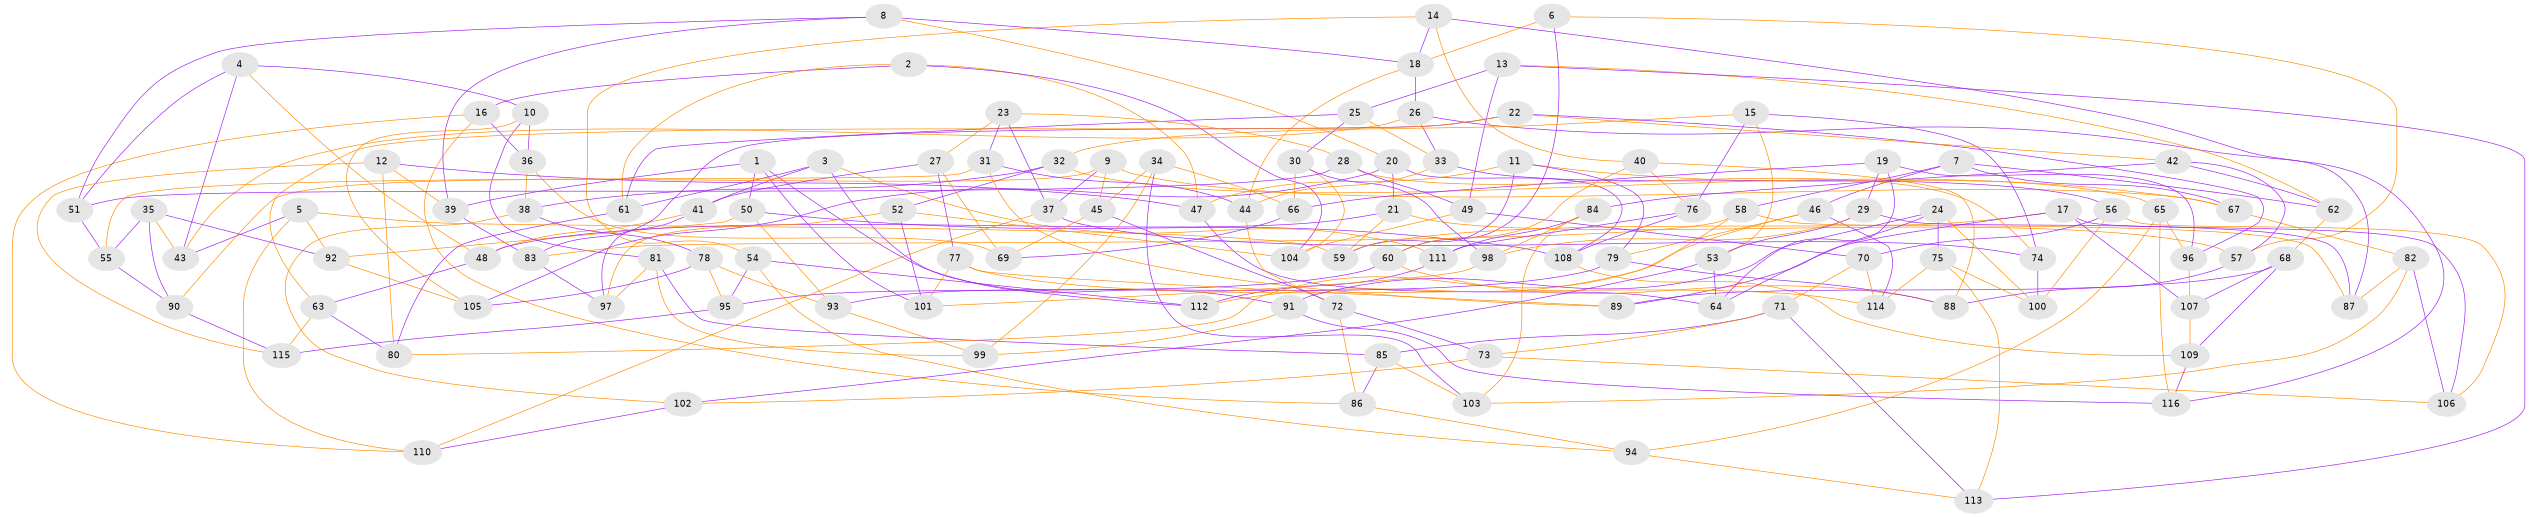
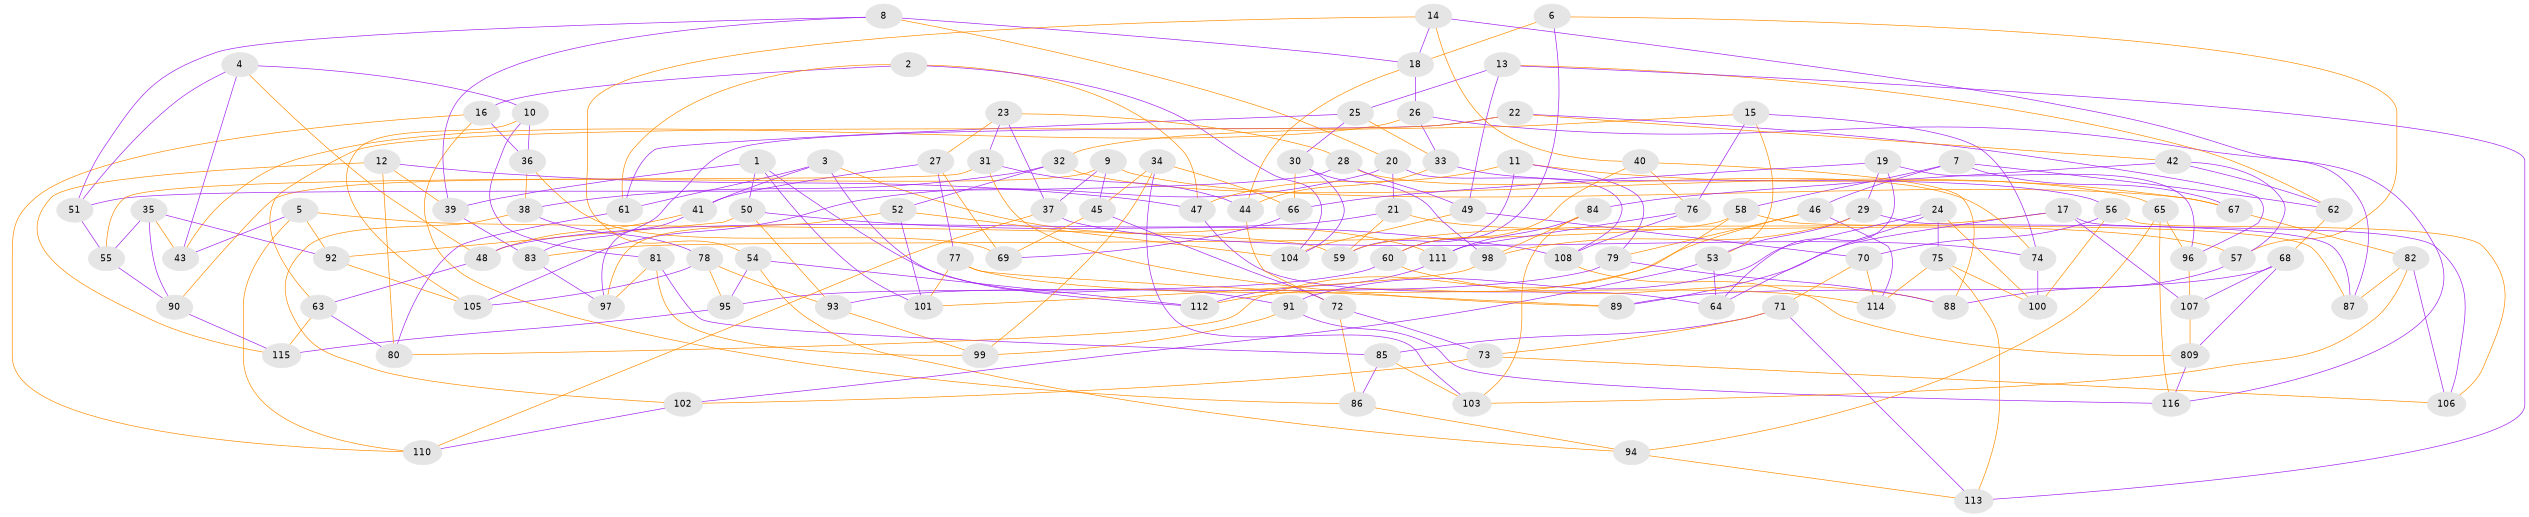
edge "9" -- "45": color darkorange -> purple
edge "30" -- "104": color darkorange -> purple
node "109": label "109" -> "809"
